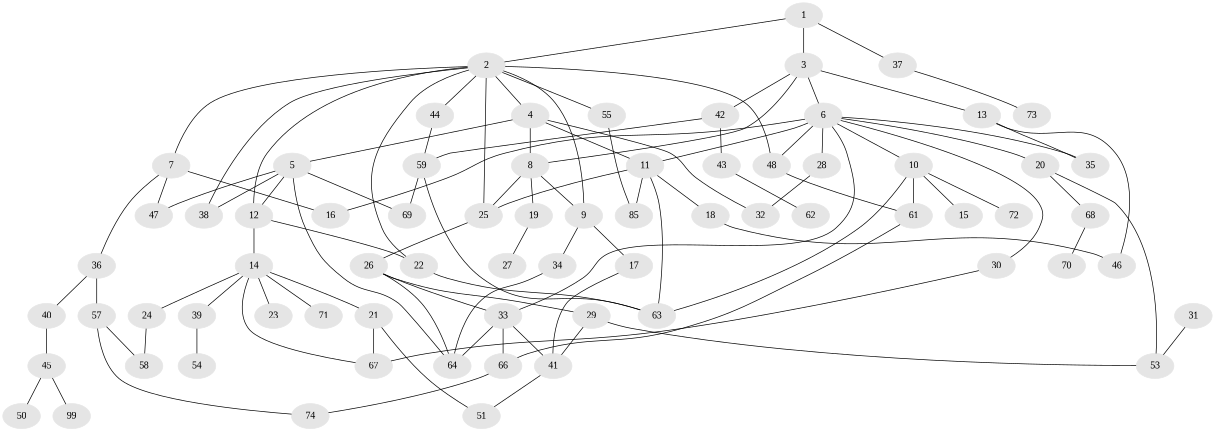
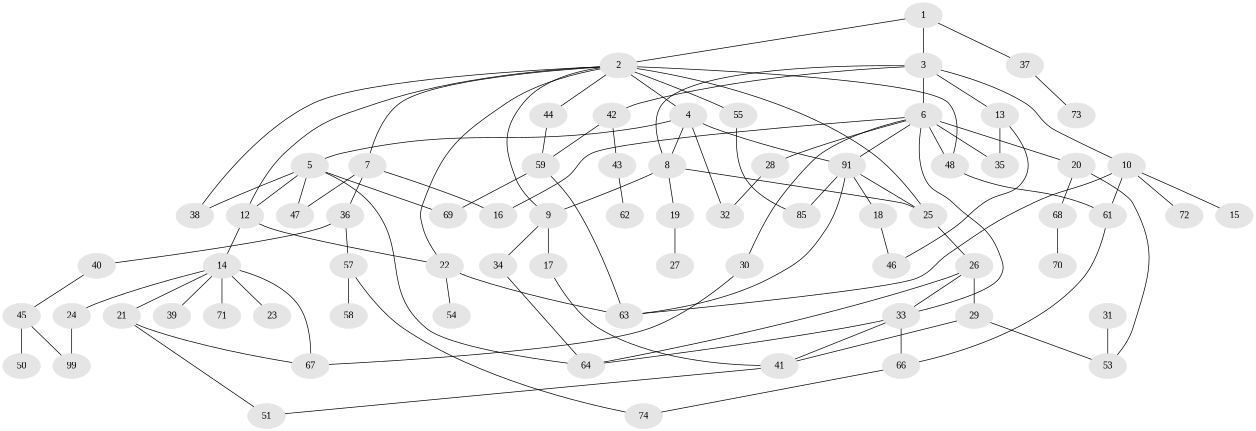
edge "6" -- "10": now "3" -- "10"
node "11": label "11" -> "91"
edge "24" -- "58": now "24" -- "99"
edge "39" -- "54": now "22" -- "54"
